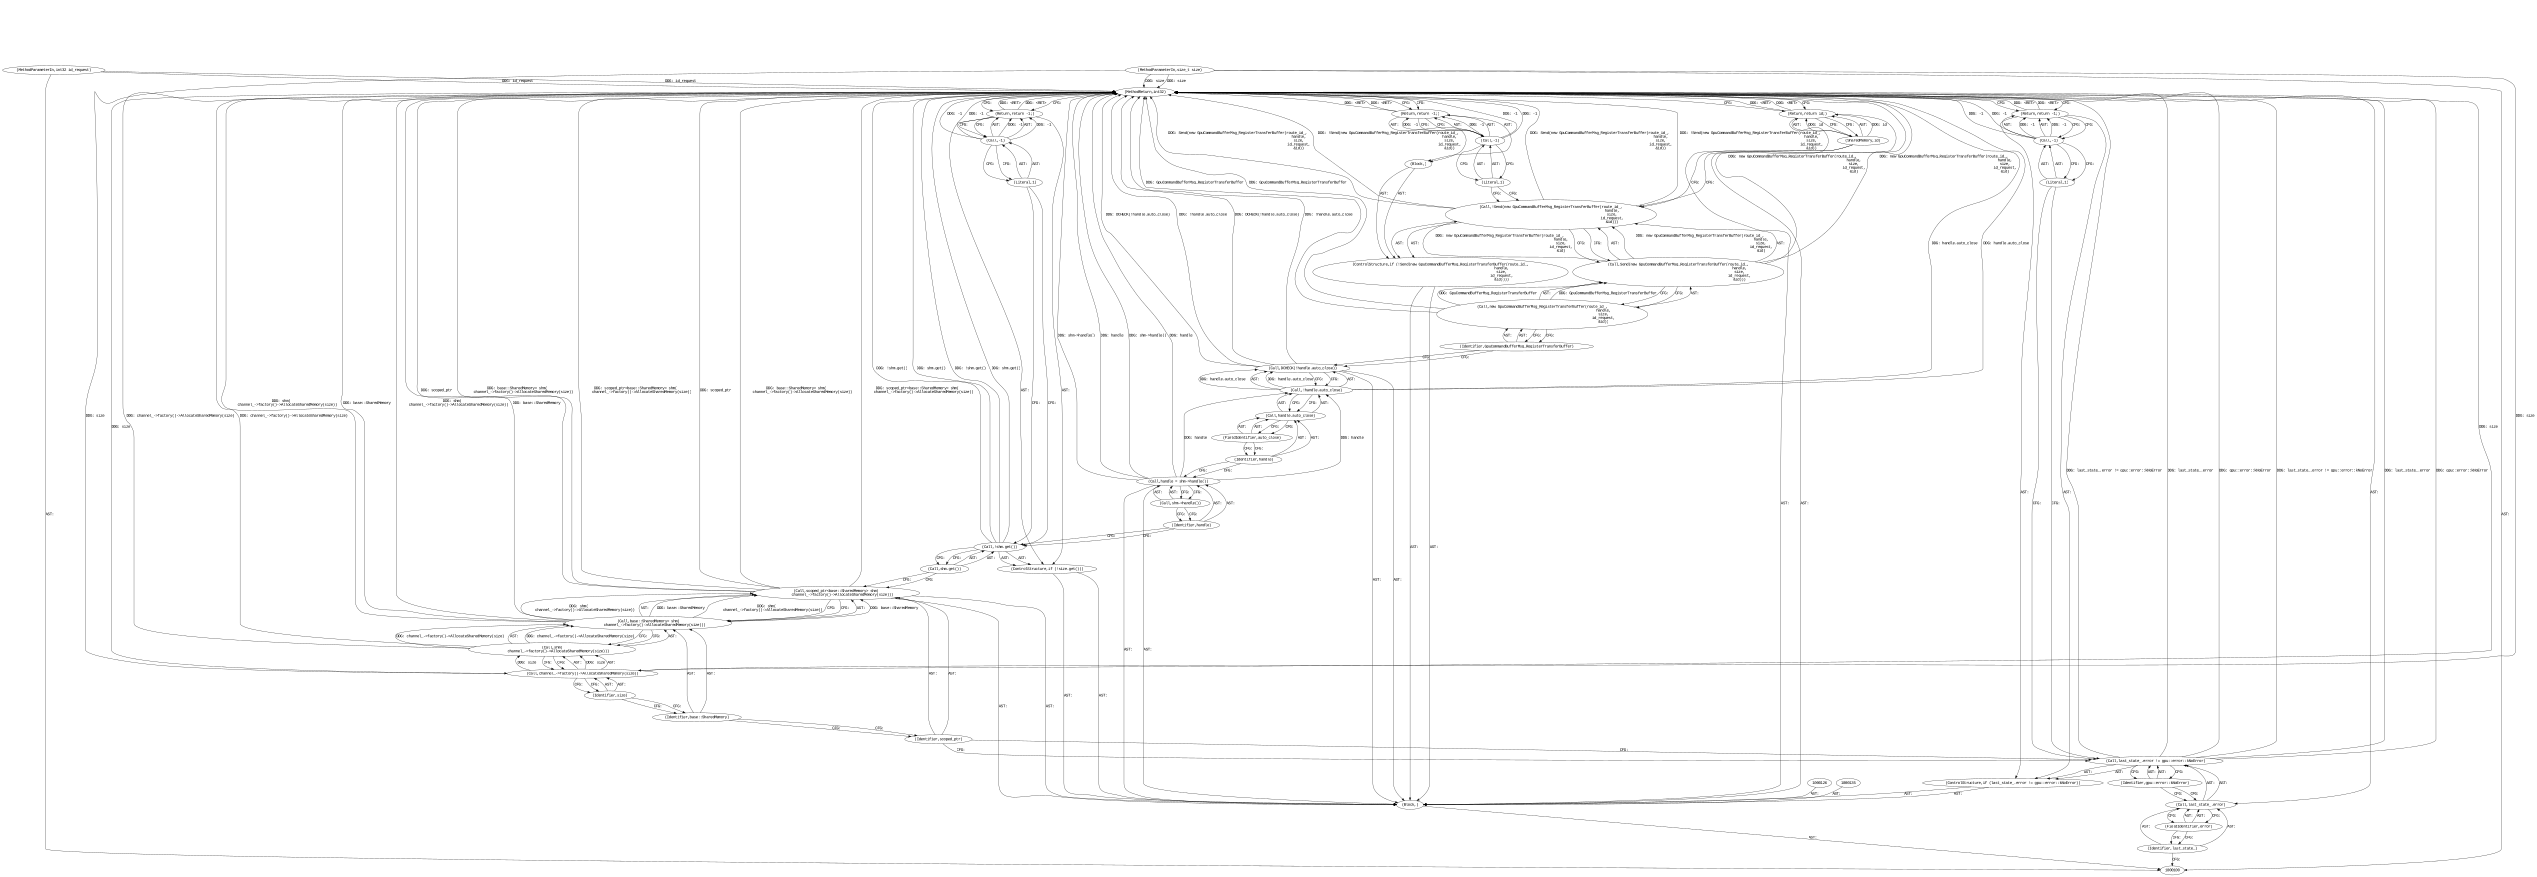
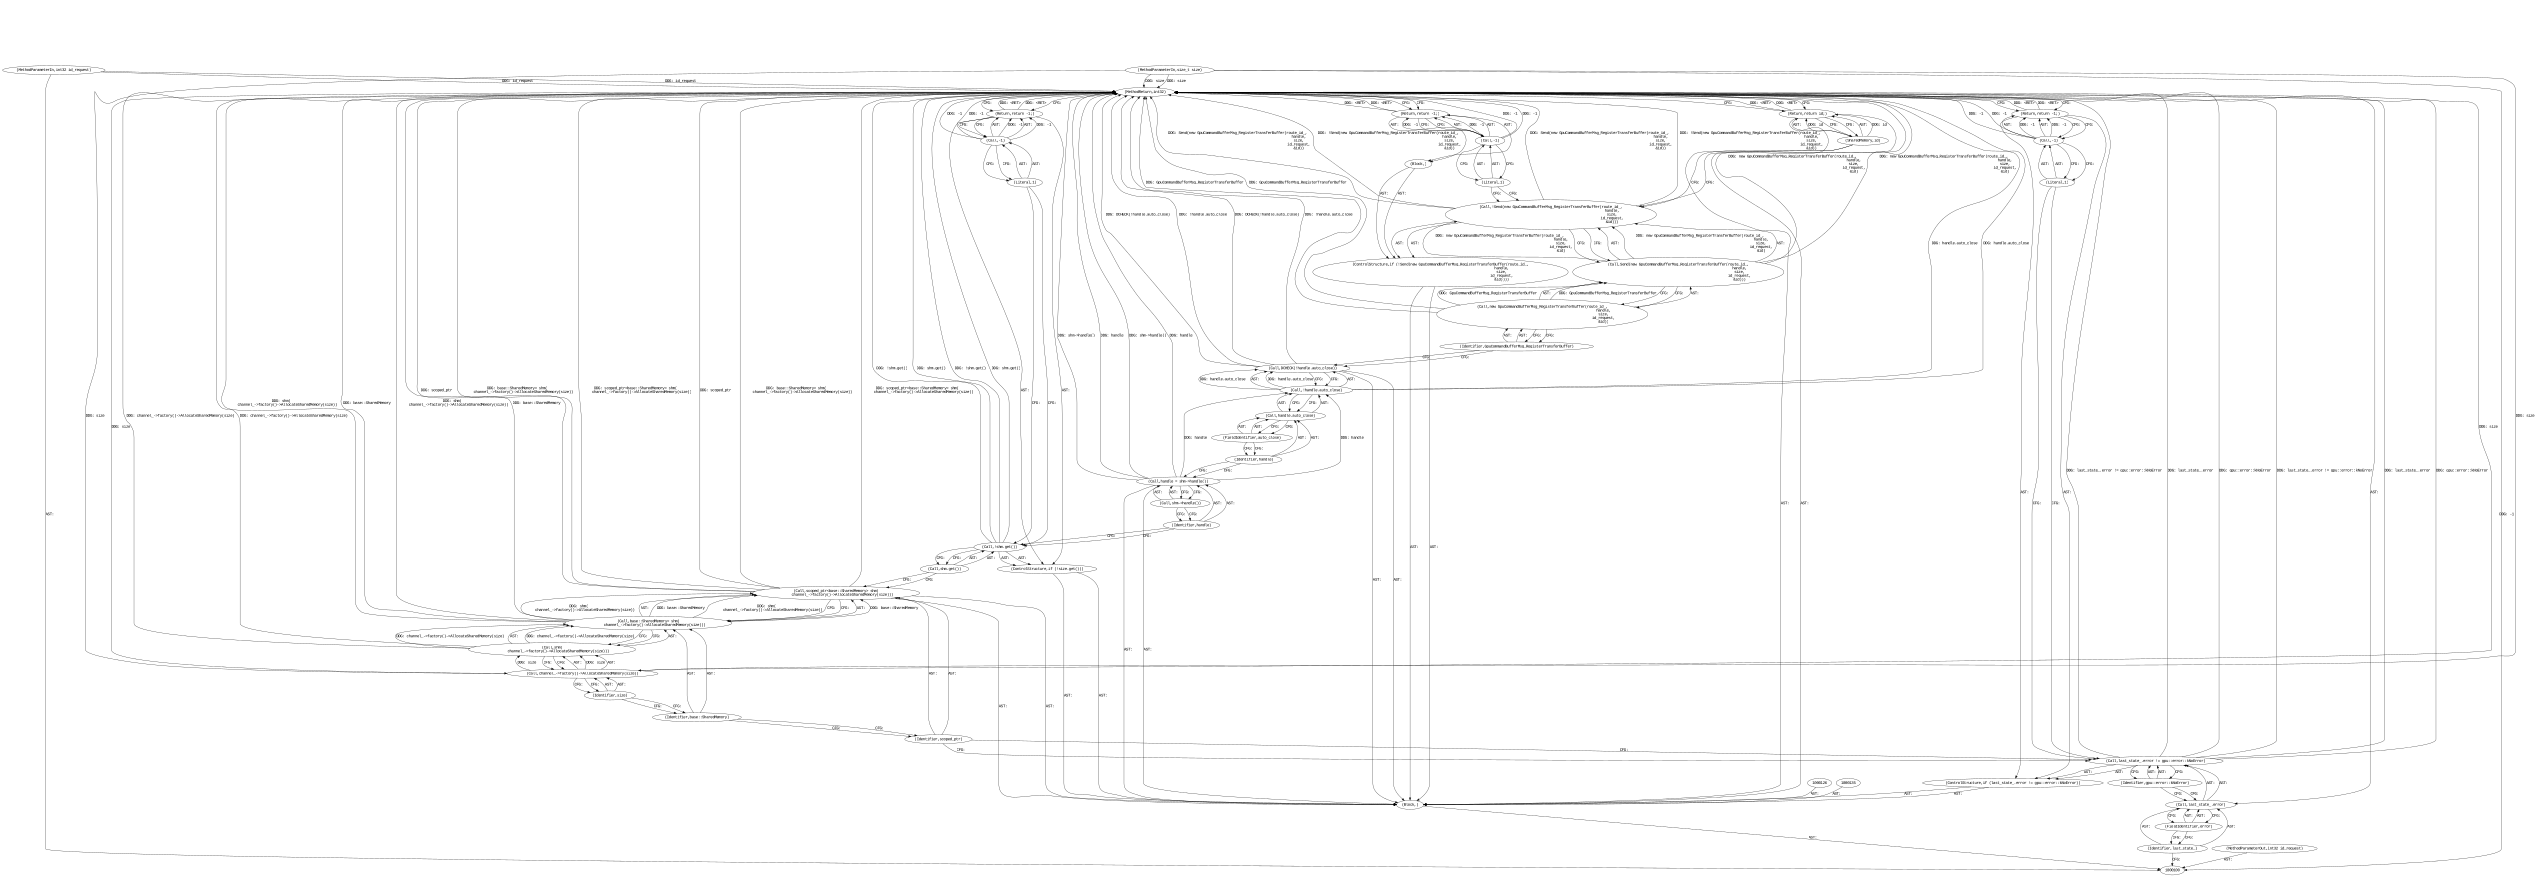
edge "(MethodParameterIn,size_t size)" -> "1000100": label "AST: " -> "DDG: -1"
node "(MethodParameterOut,int32 id_request)": added
